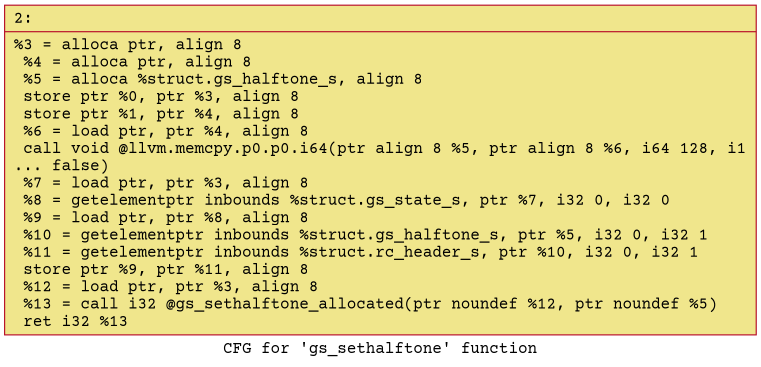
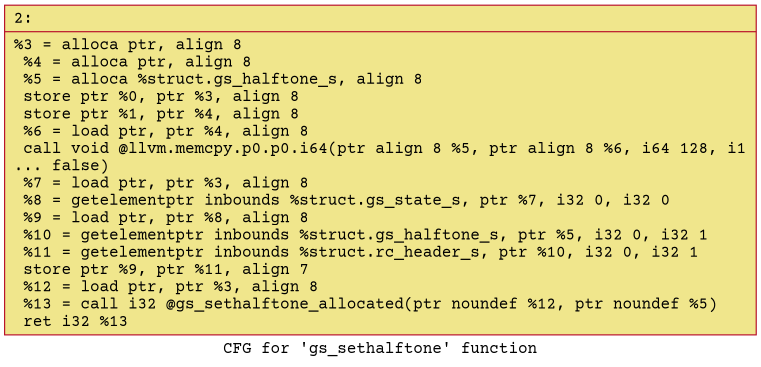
node "2:": text "store ptr %9, ptr %11, align 8" -> "store ptr %9, ptr %11, align 7"
